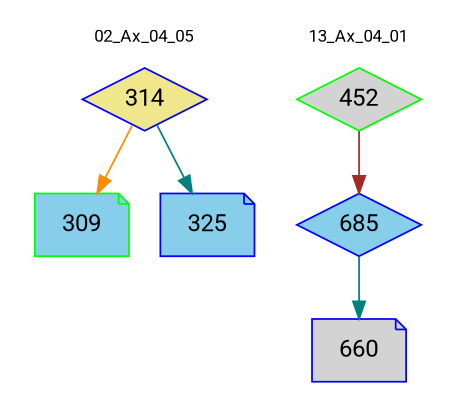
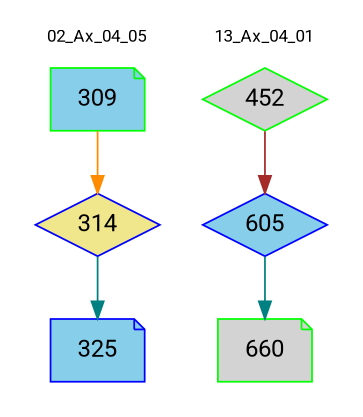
edge "314" -> "309": reversed
node "685": label "685" -> "605"
node "660": color blue -> green
